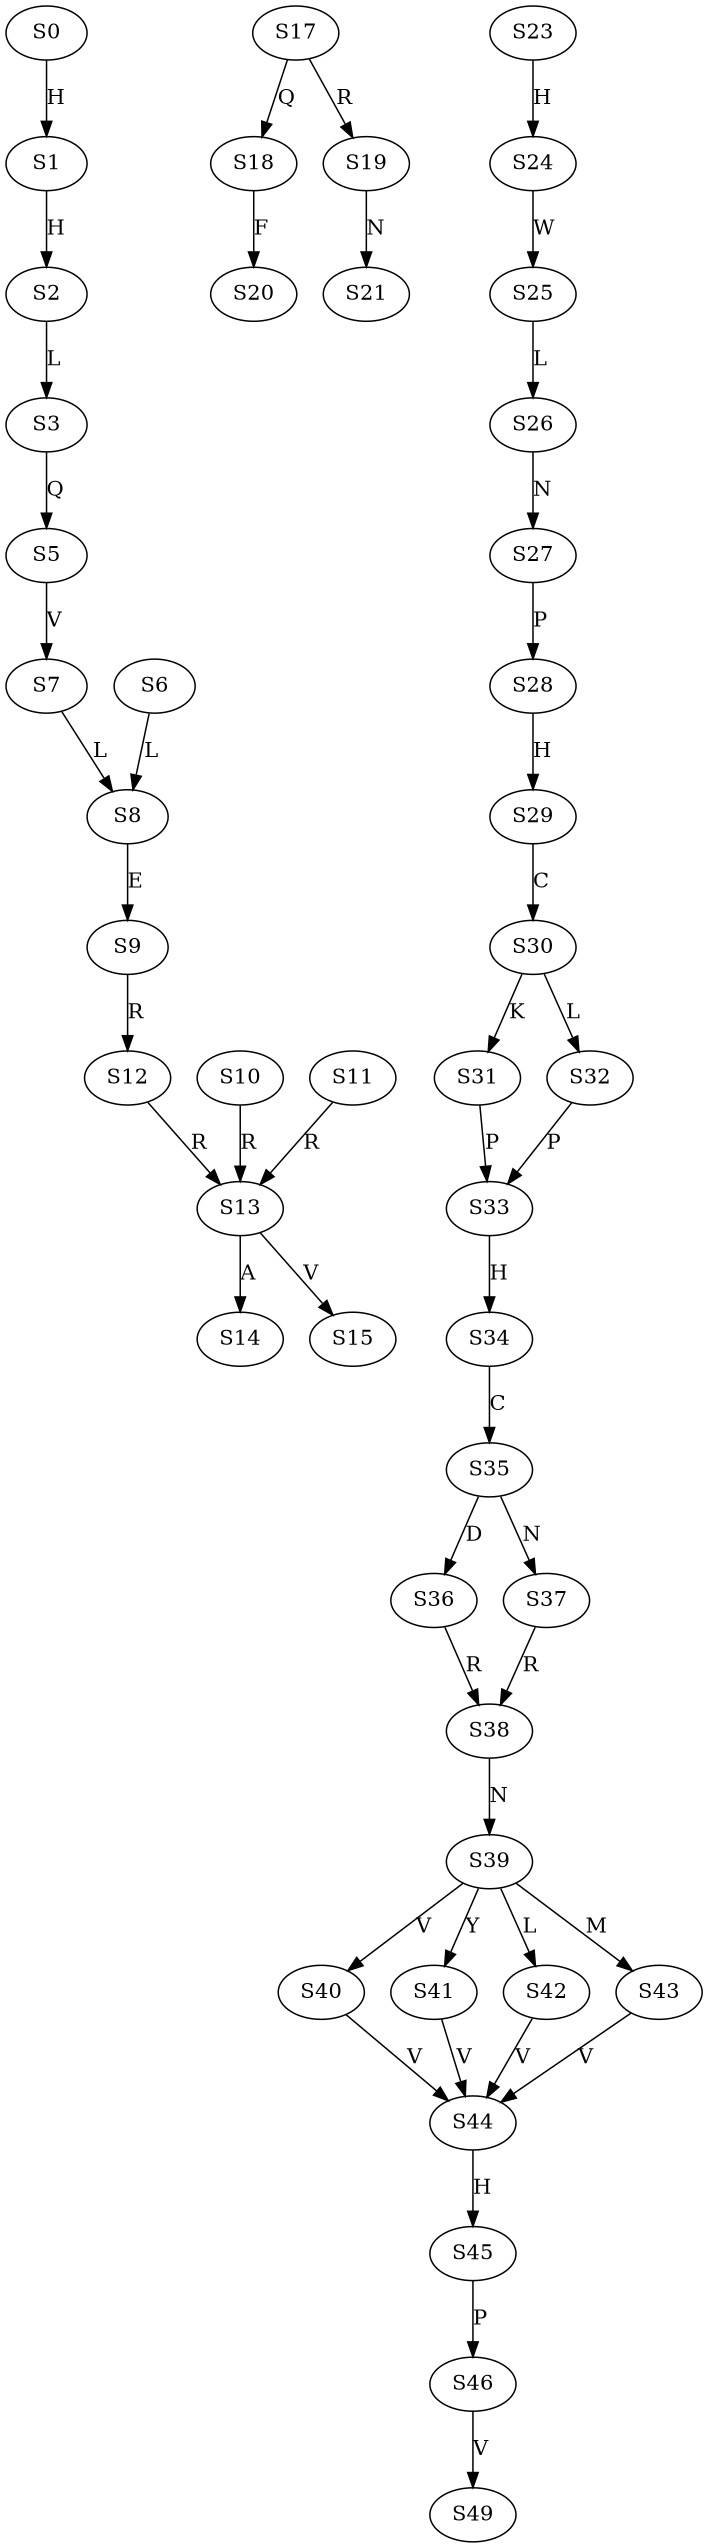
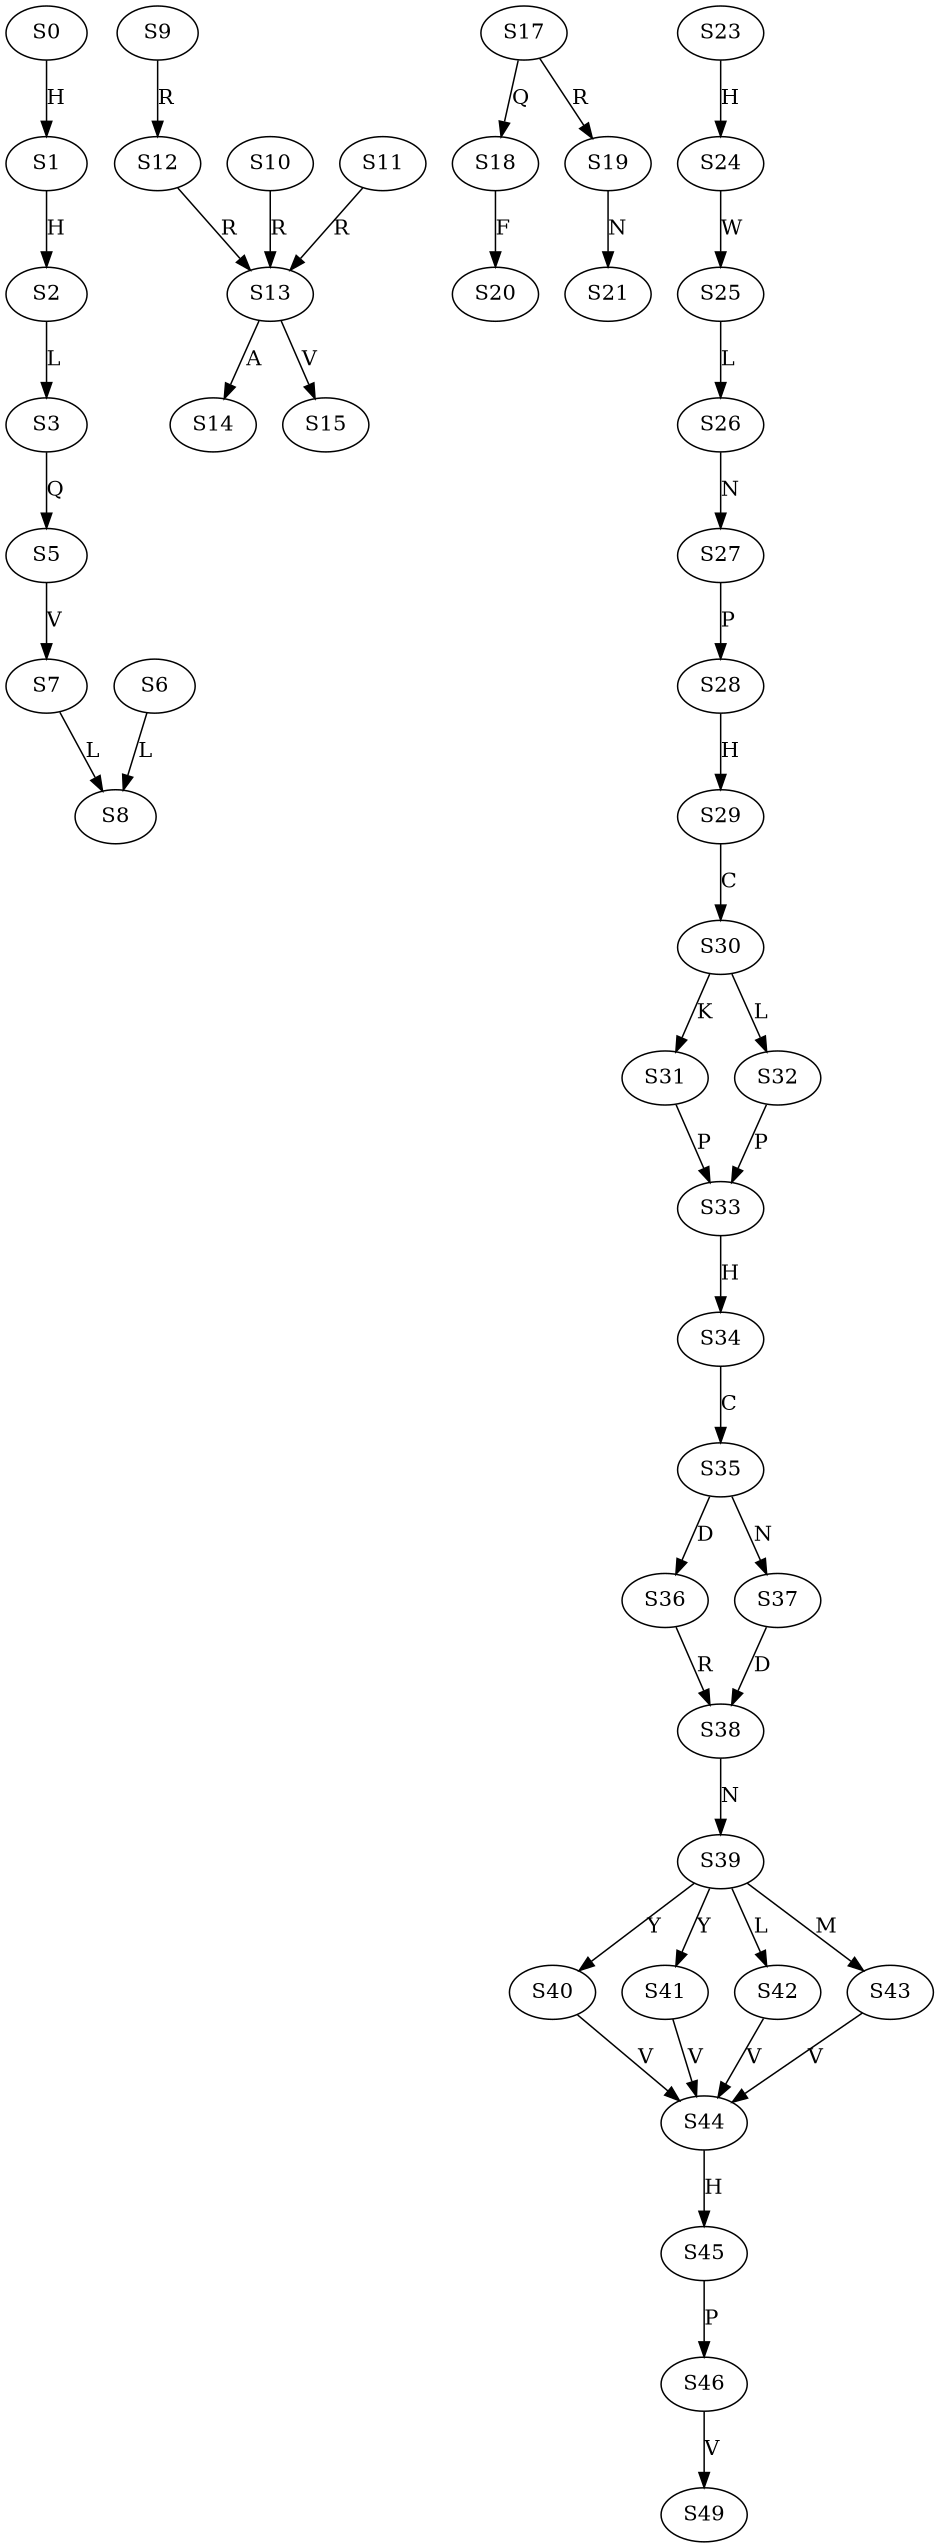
edge "S8" -> "S9": removed, label "E"
edge "S37" -> "S38": label "R" -> "D"
edge "S39" -> "S40": label "V" -> "Y"
